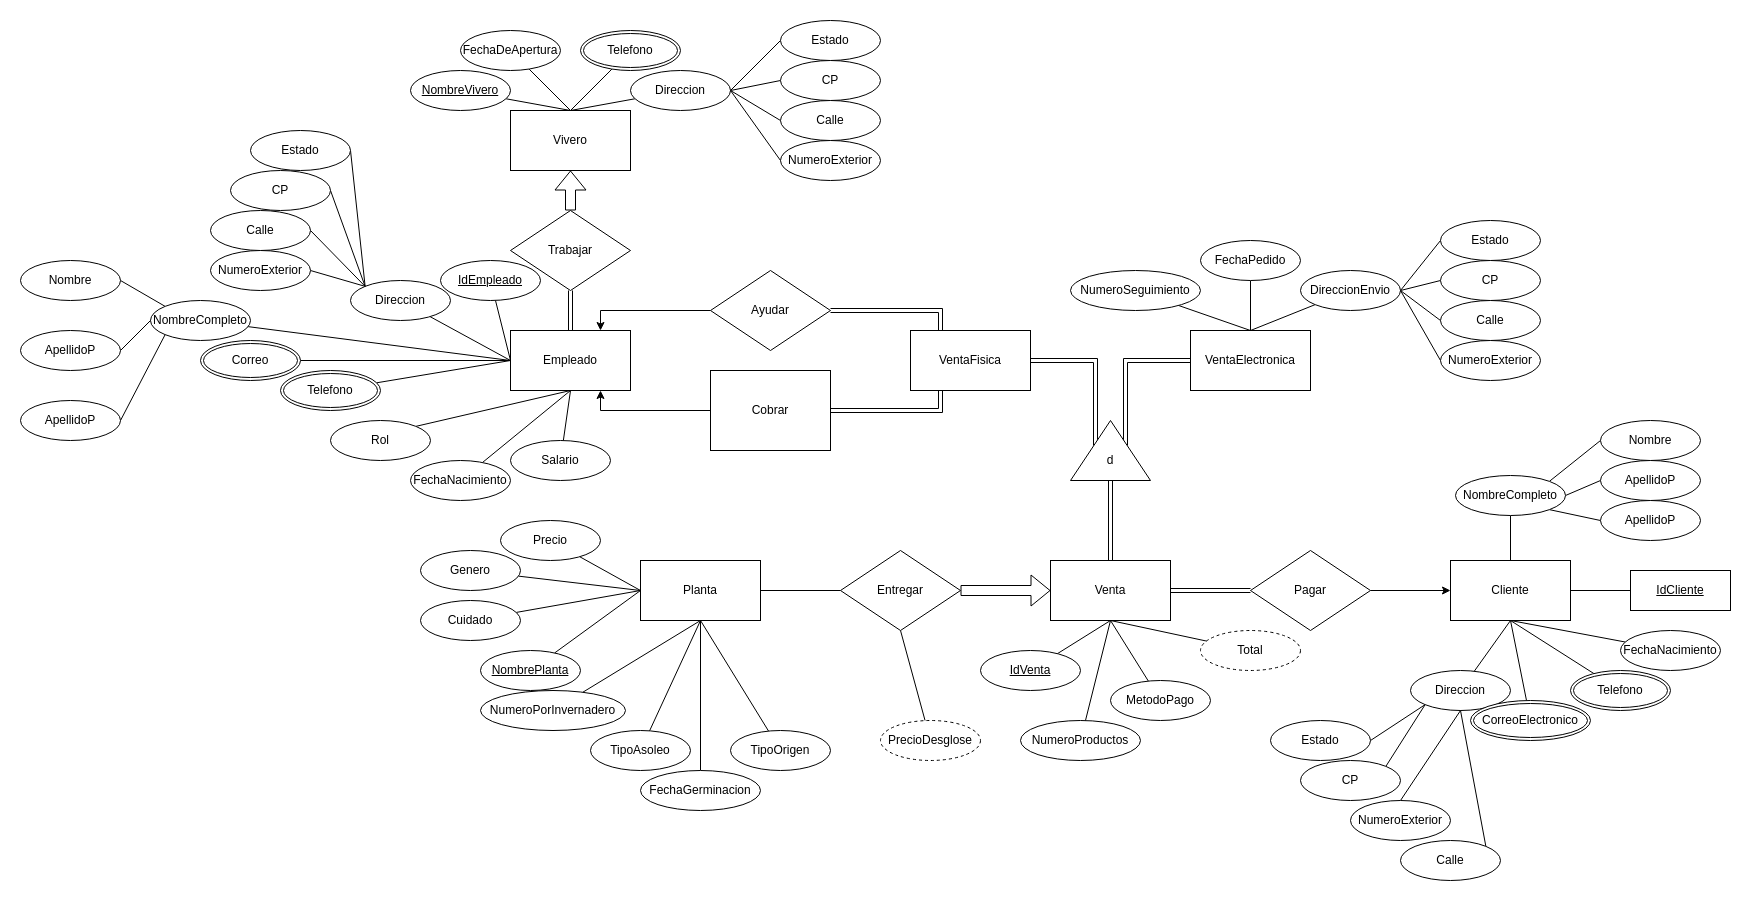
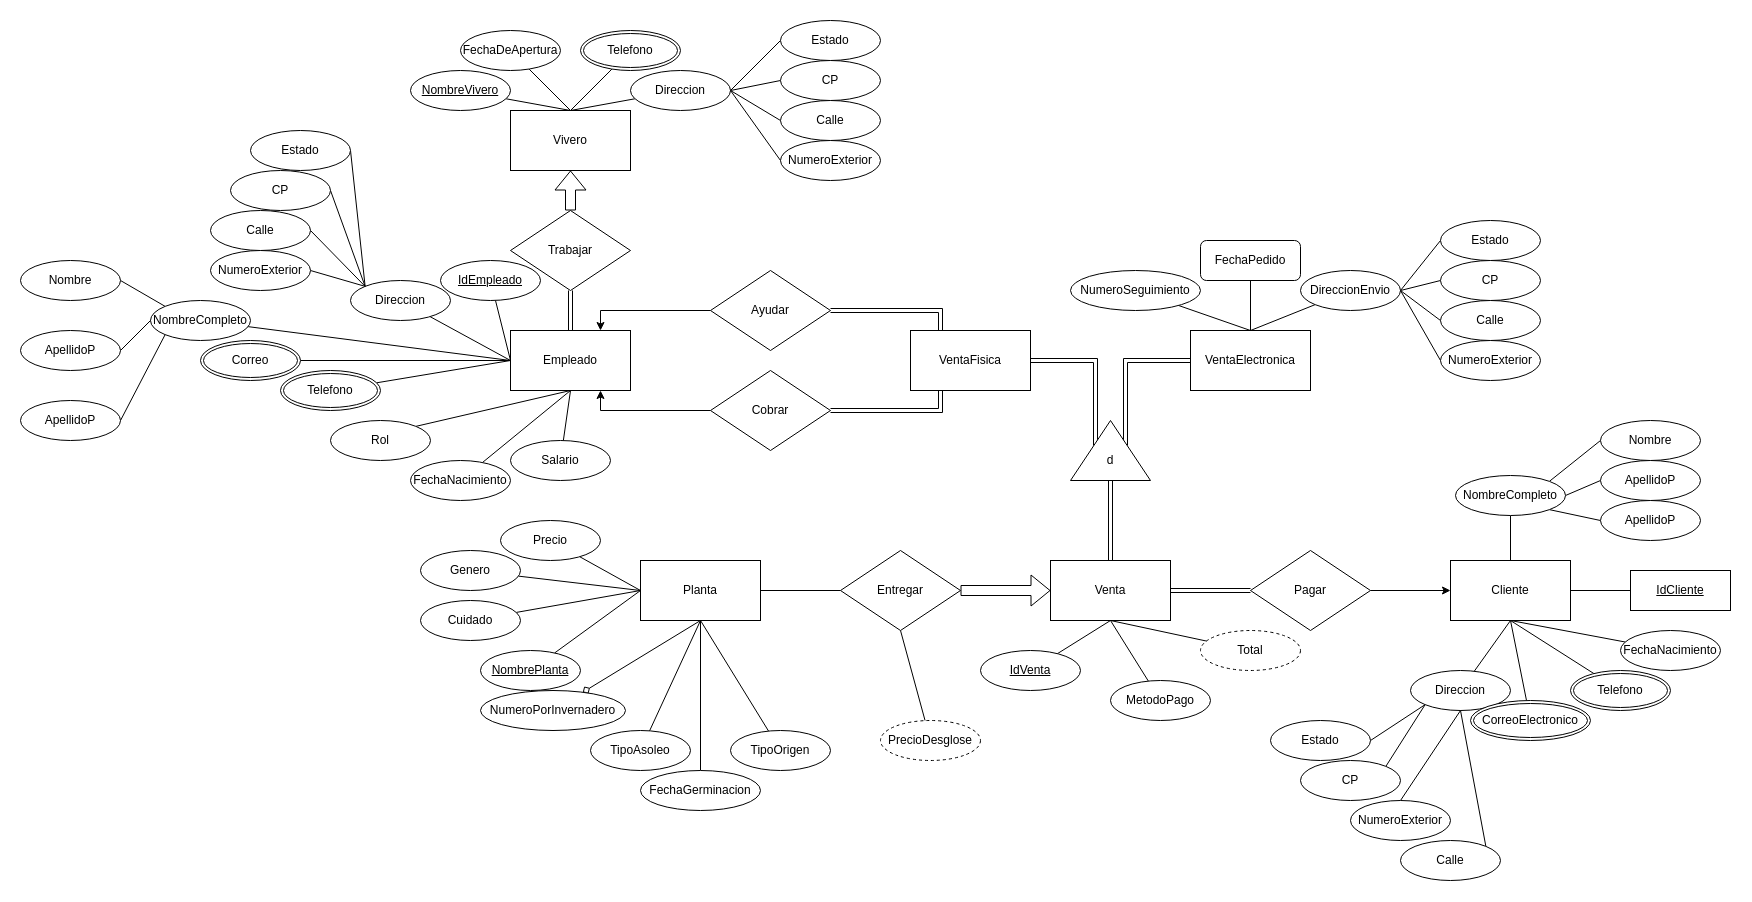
node "FechaPedido": shape ellipse -> rounded rectangle
node "Cobrar": shape rectangle -> diamond
edge "Venta" -- "NumeroProductos": removed
edge "Planta" -- "NumeroPorInvernadero": arrowhead none -> diamond
node "NumeroProductos": removed
